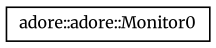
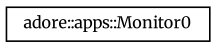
node "adore::adore::Monitor0": label "adore::adore::Monitor0" -> "adore::apps::Monitor0"
